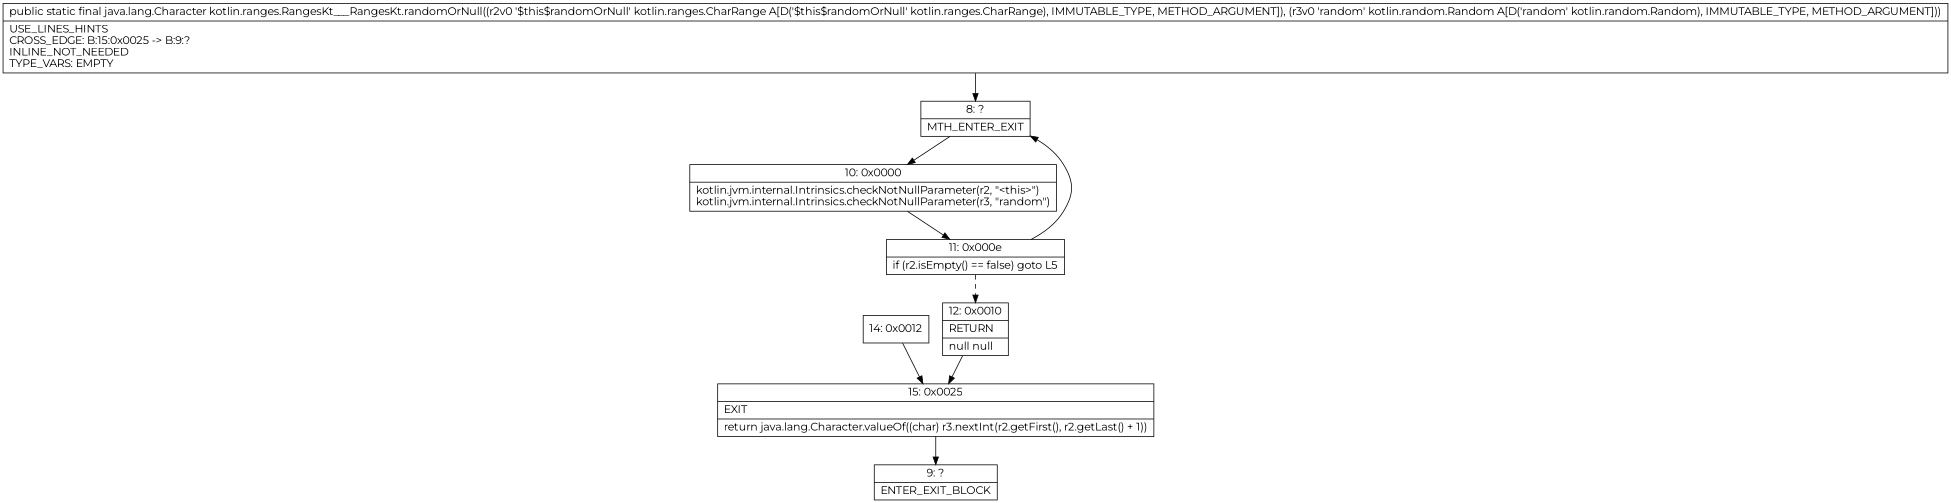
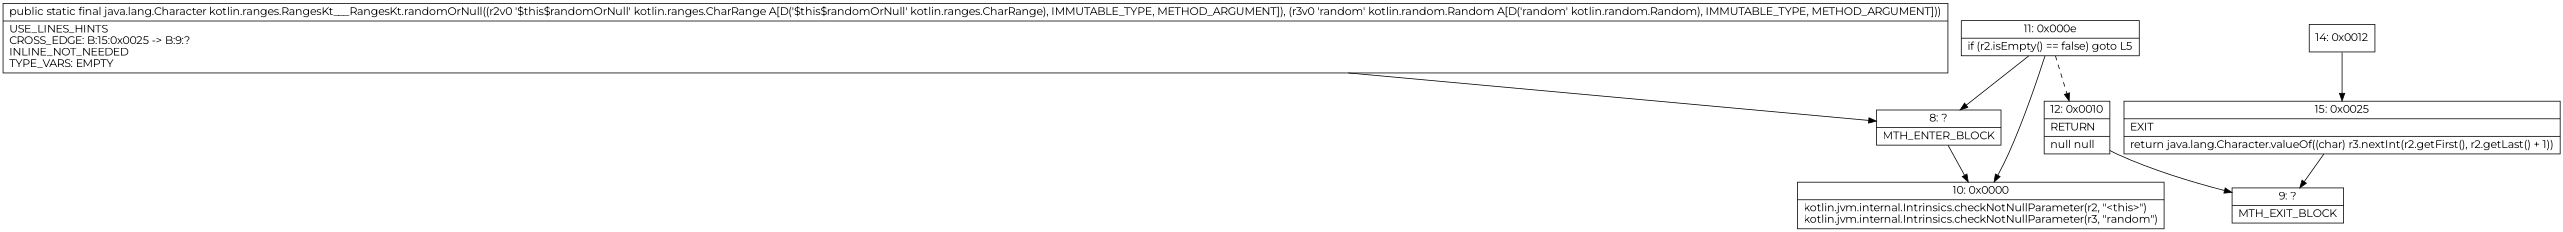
node "8: ?": text "MTH_ENTER_EXIT" -> "MTH_ENTER_BLOCK"
edge "10: 0x0000" -> "11: 0x000e": reversed
edge "12: 0x0010" -> "15: 0x0025": now "12: 0x0010" -> "9: ?"
node "9: ?": text "ENTER_EXIT_BLOCK" -> "MTH_EXIT_BLOCK"
